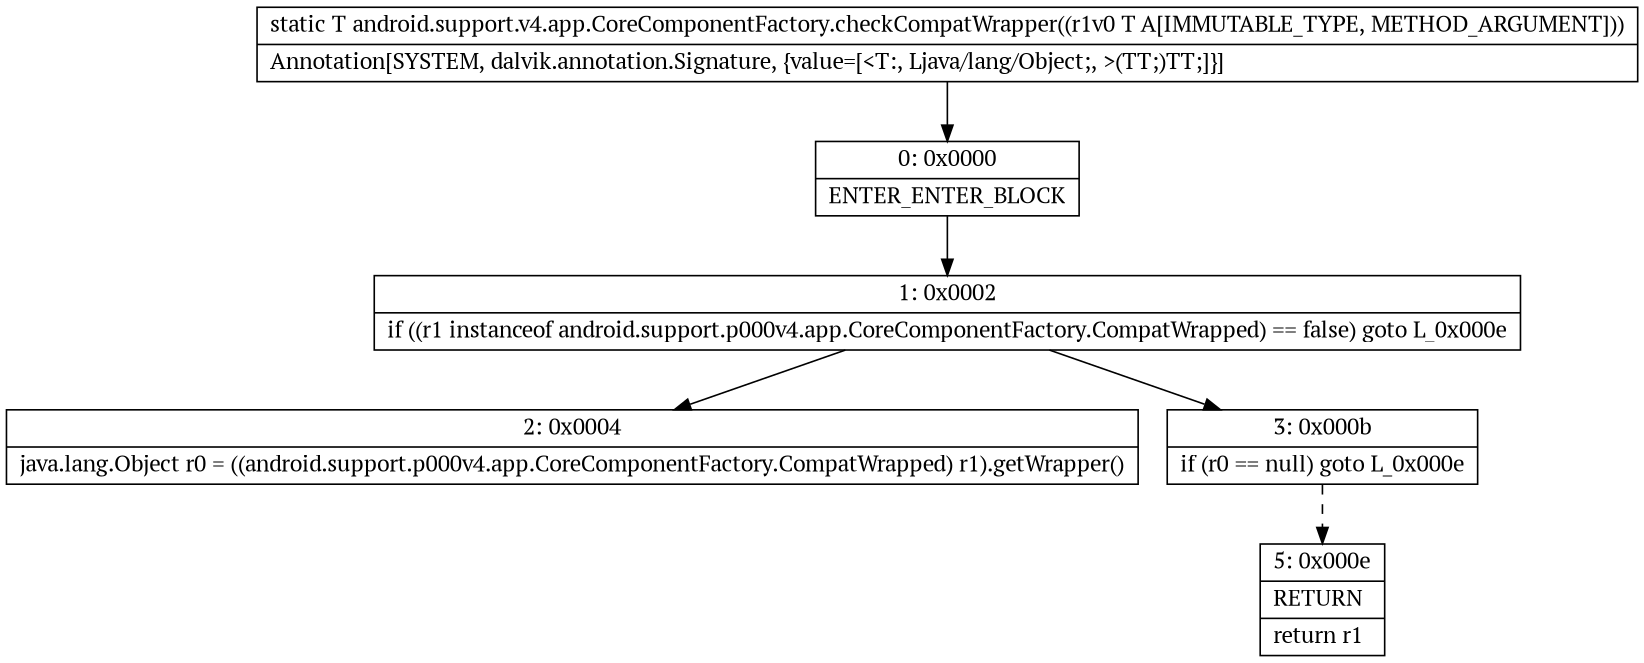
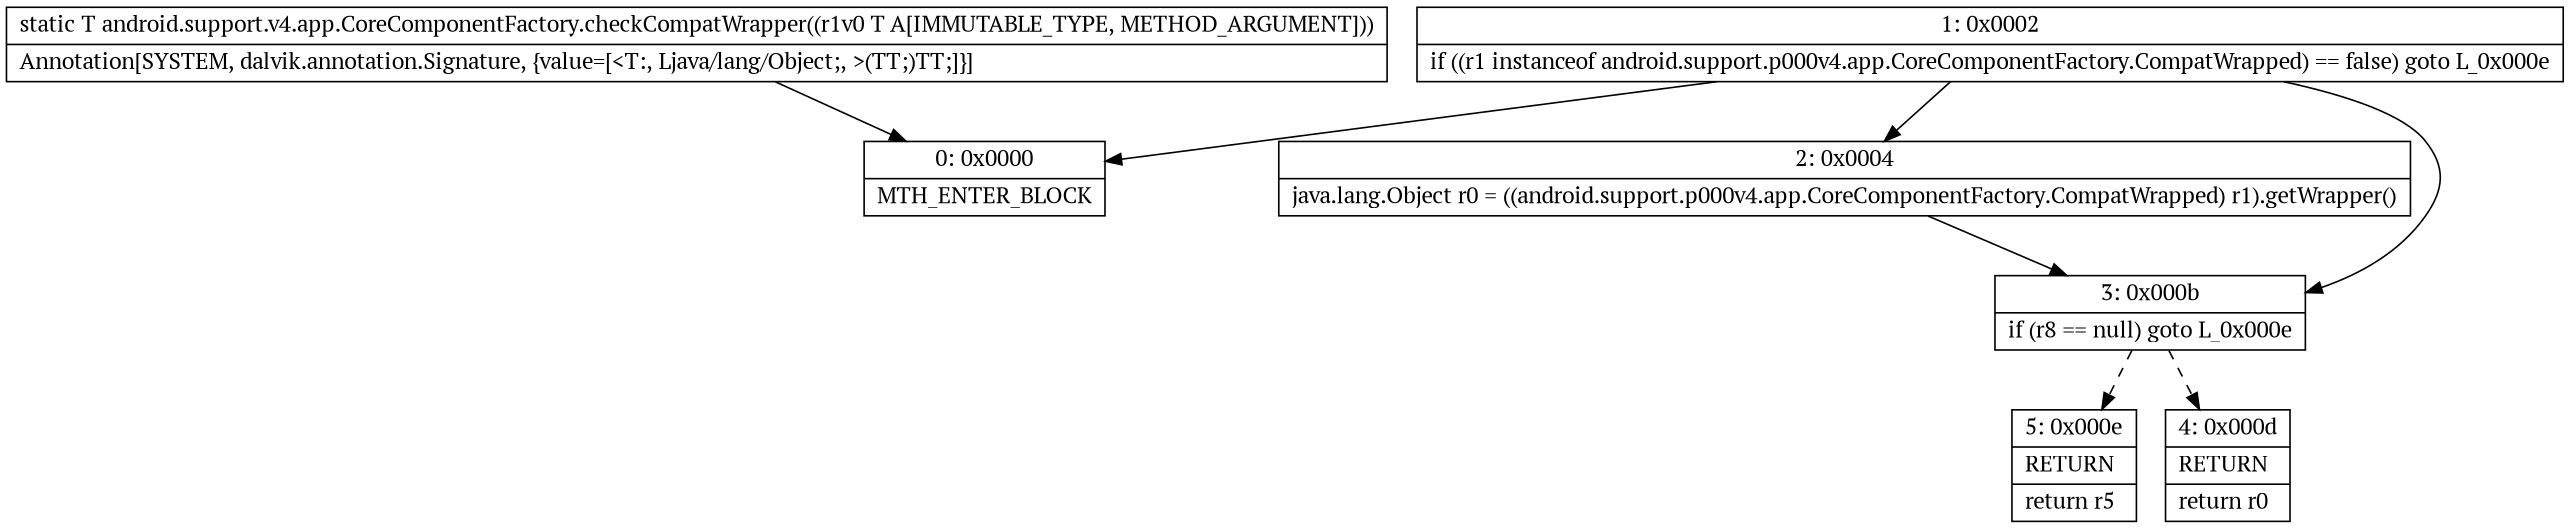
node "0: 0x0000": text "ENTER_ENTER_BLOCK" -> "MTH_ENTER_BLOCK"
edge "0: 0x0000" -> "1: 0x0002": reversed
edge "2: 0x0004" -> "3: 0x000b": added
node "3: 0x000b": text "if (r0 == null) goto L_0x000e" -> "if (r8 == null) goto L_0x000e"
node "4: 0x000d": added
node "5: 0x000e": text "return r1" -> "return r5"
